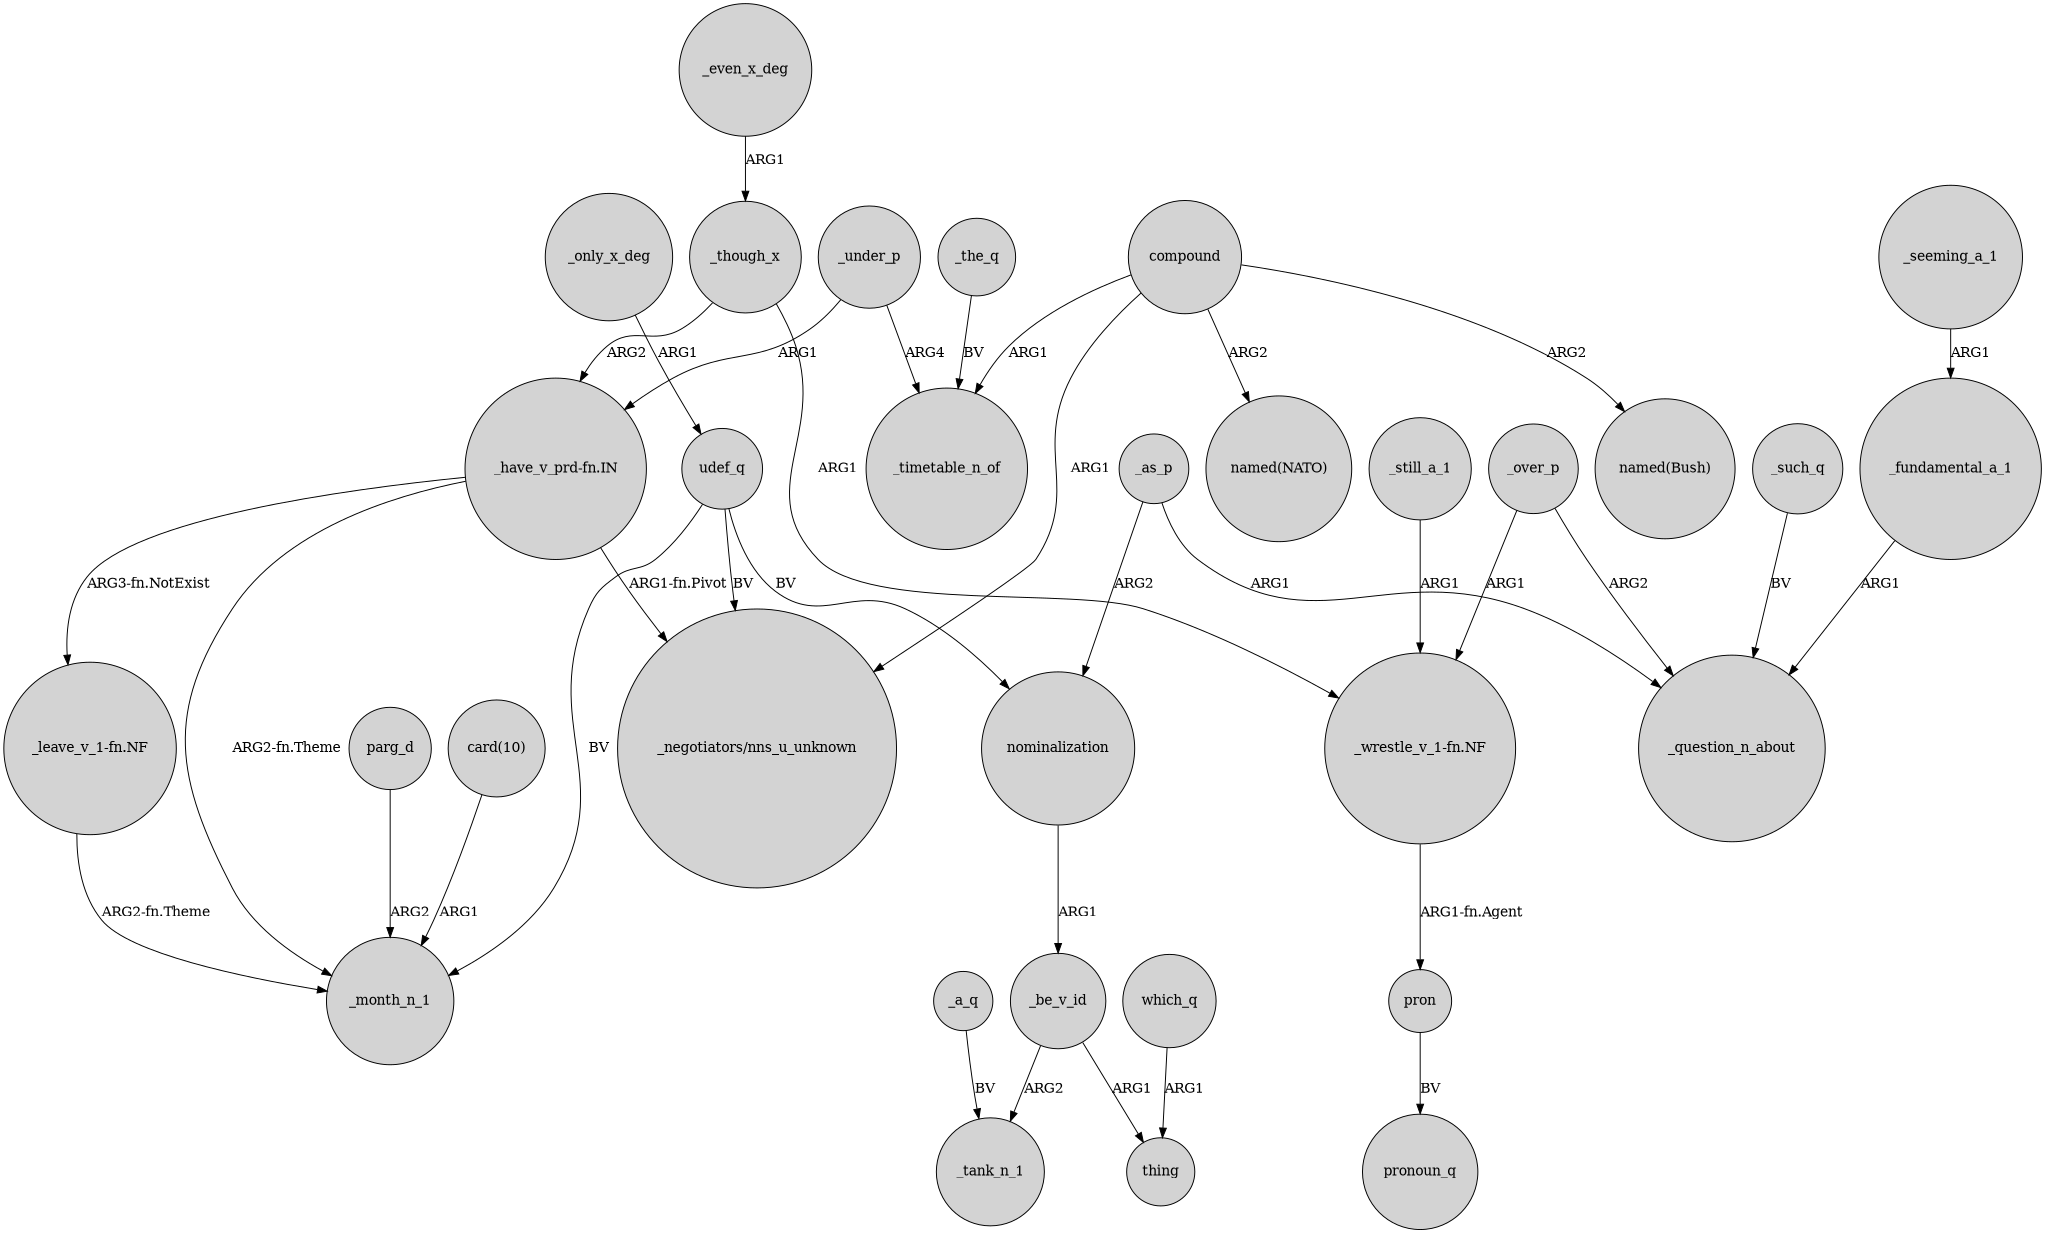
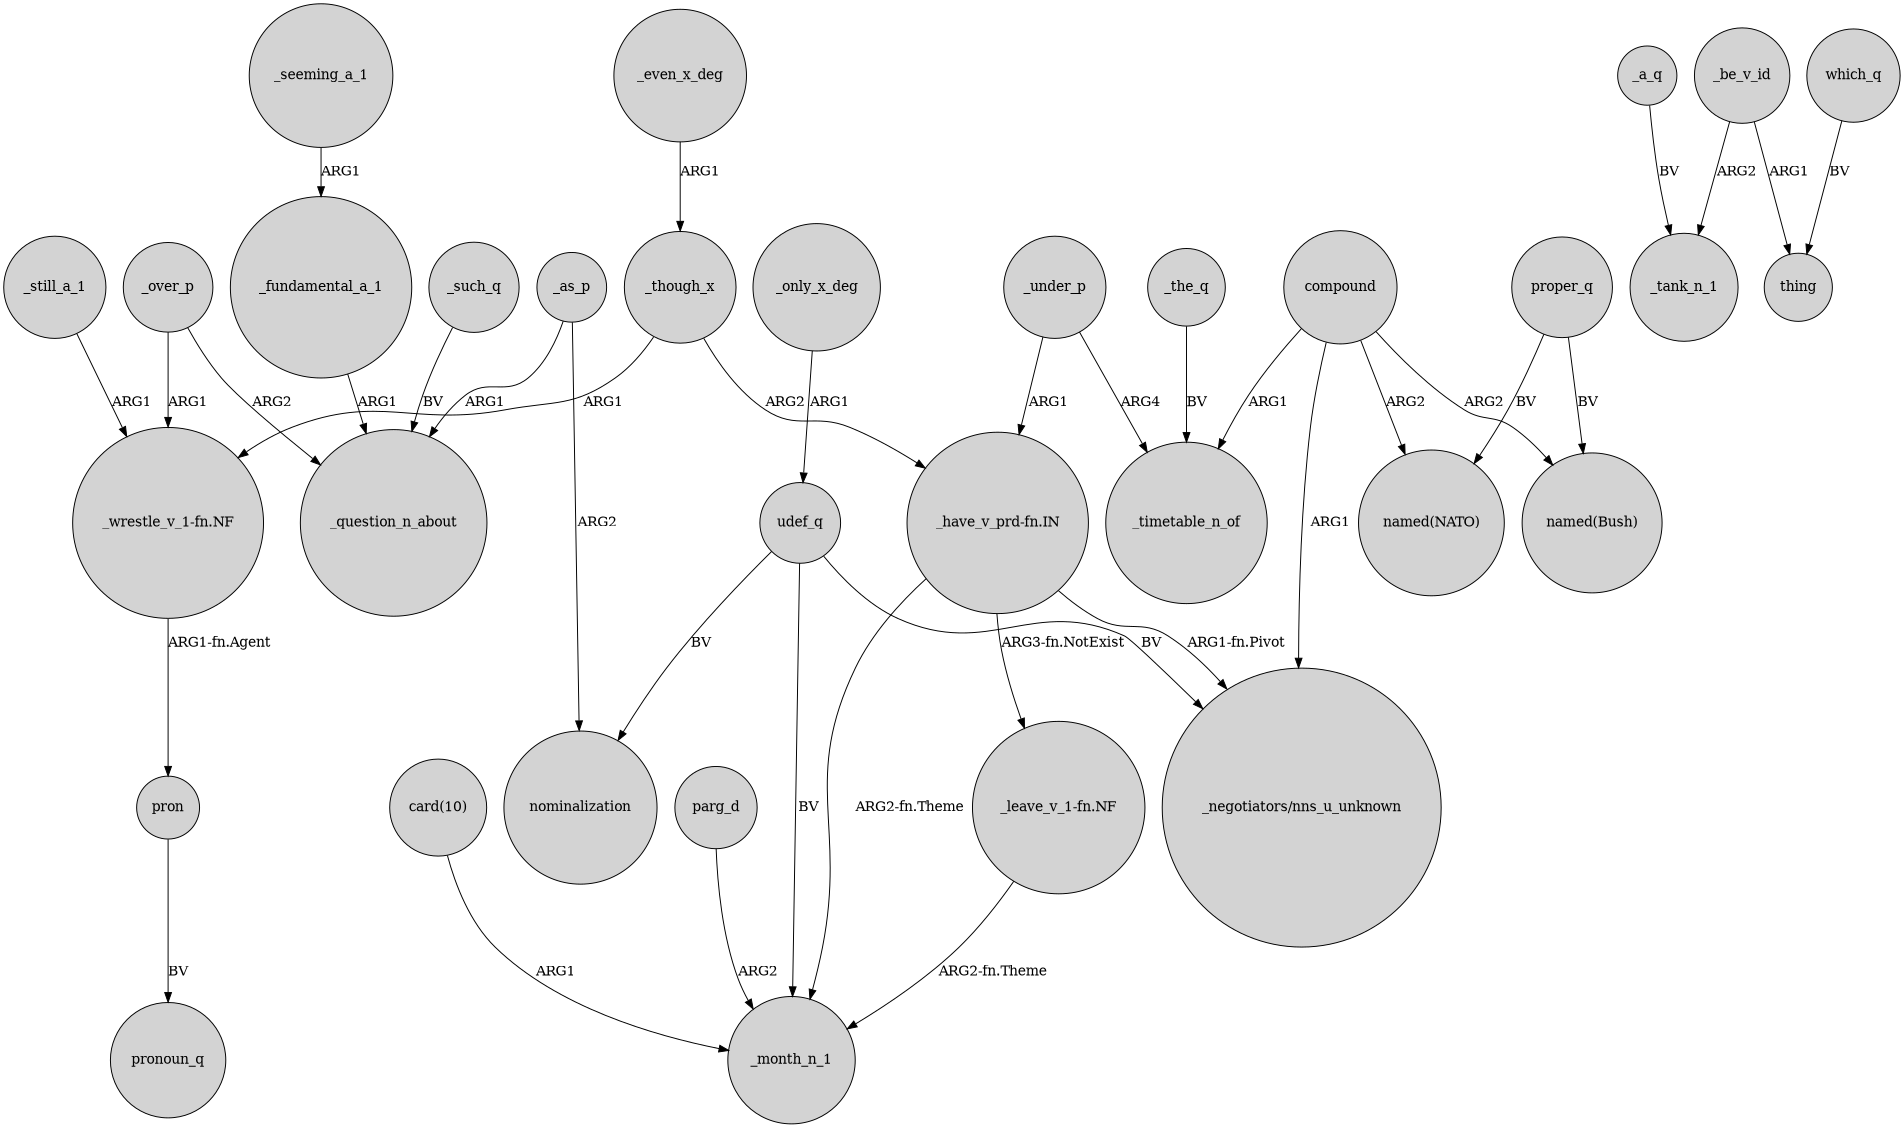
node "proper_q": added
edge "nominalization" -> "_be_v_id": removed, label "ARG1"
edge "which_q" -> "thing": label "ARG1" -> "BV"
